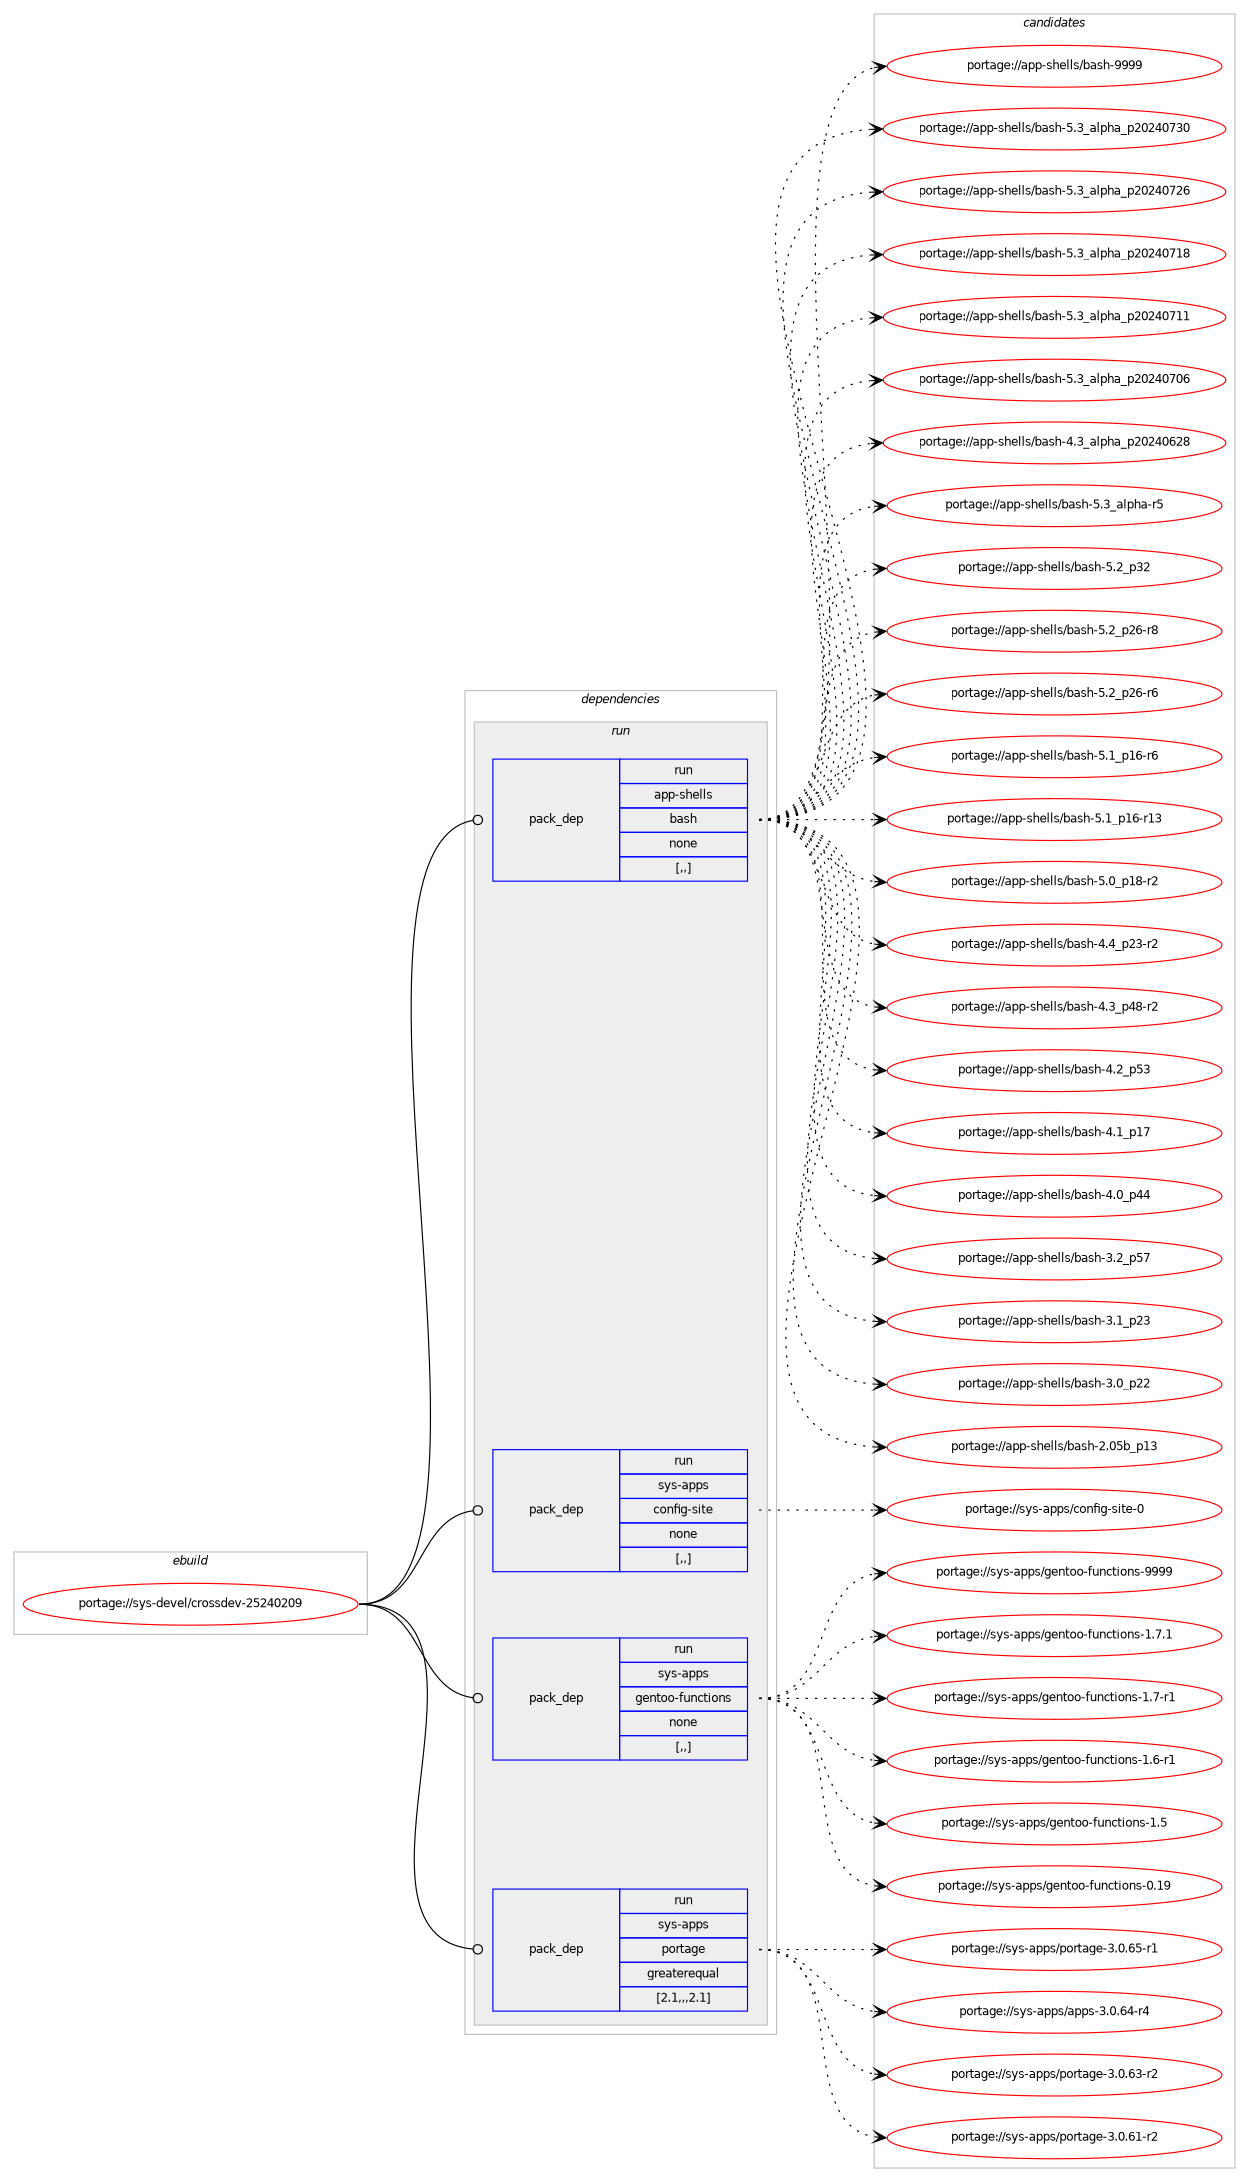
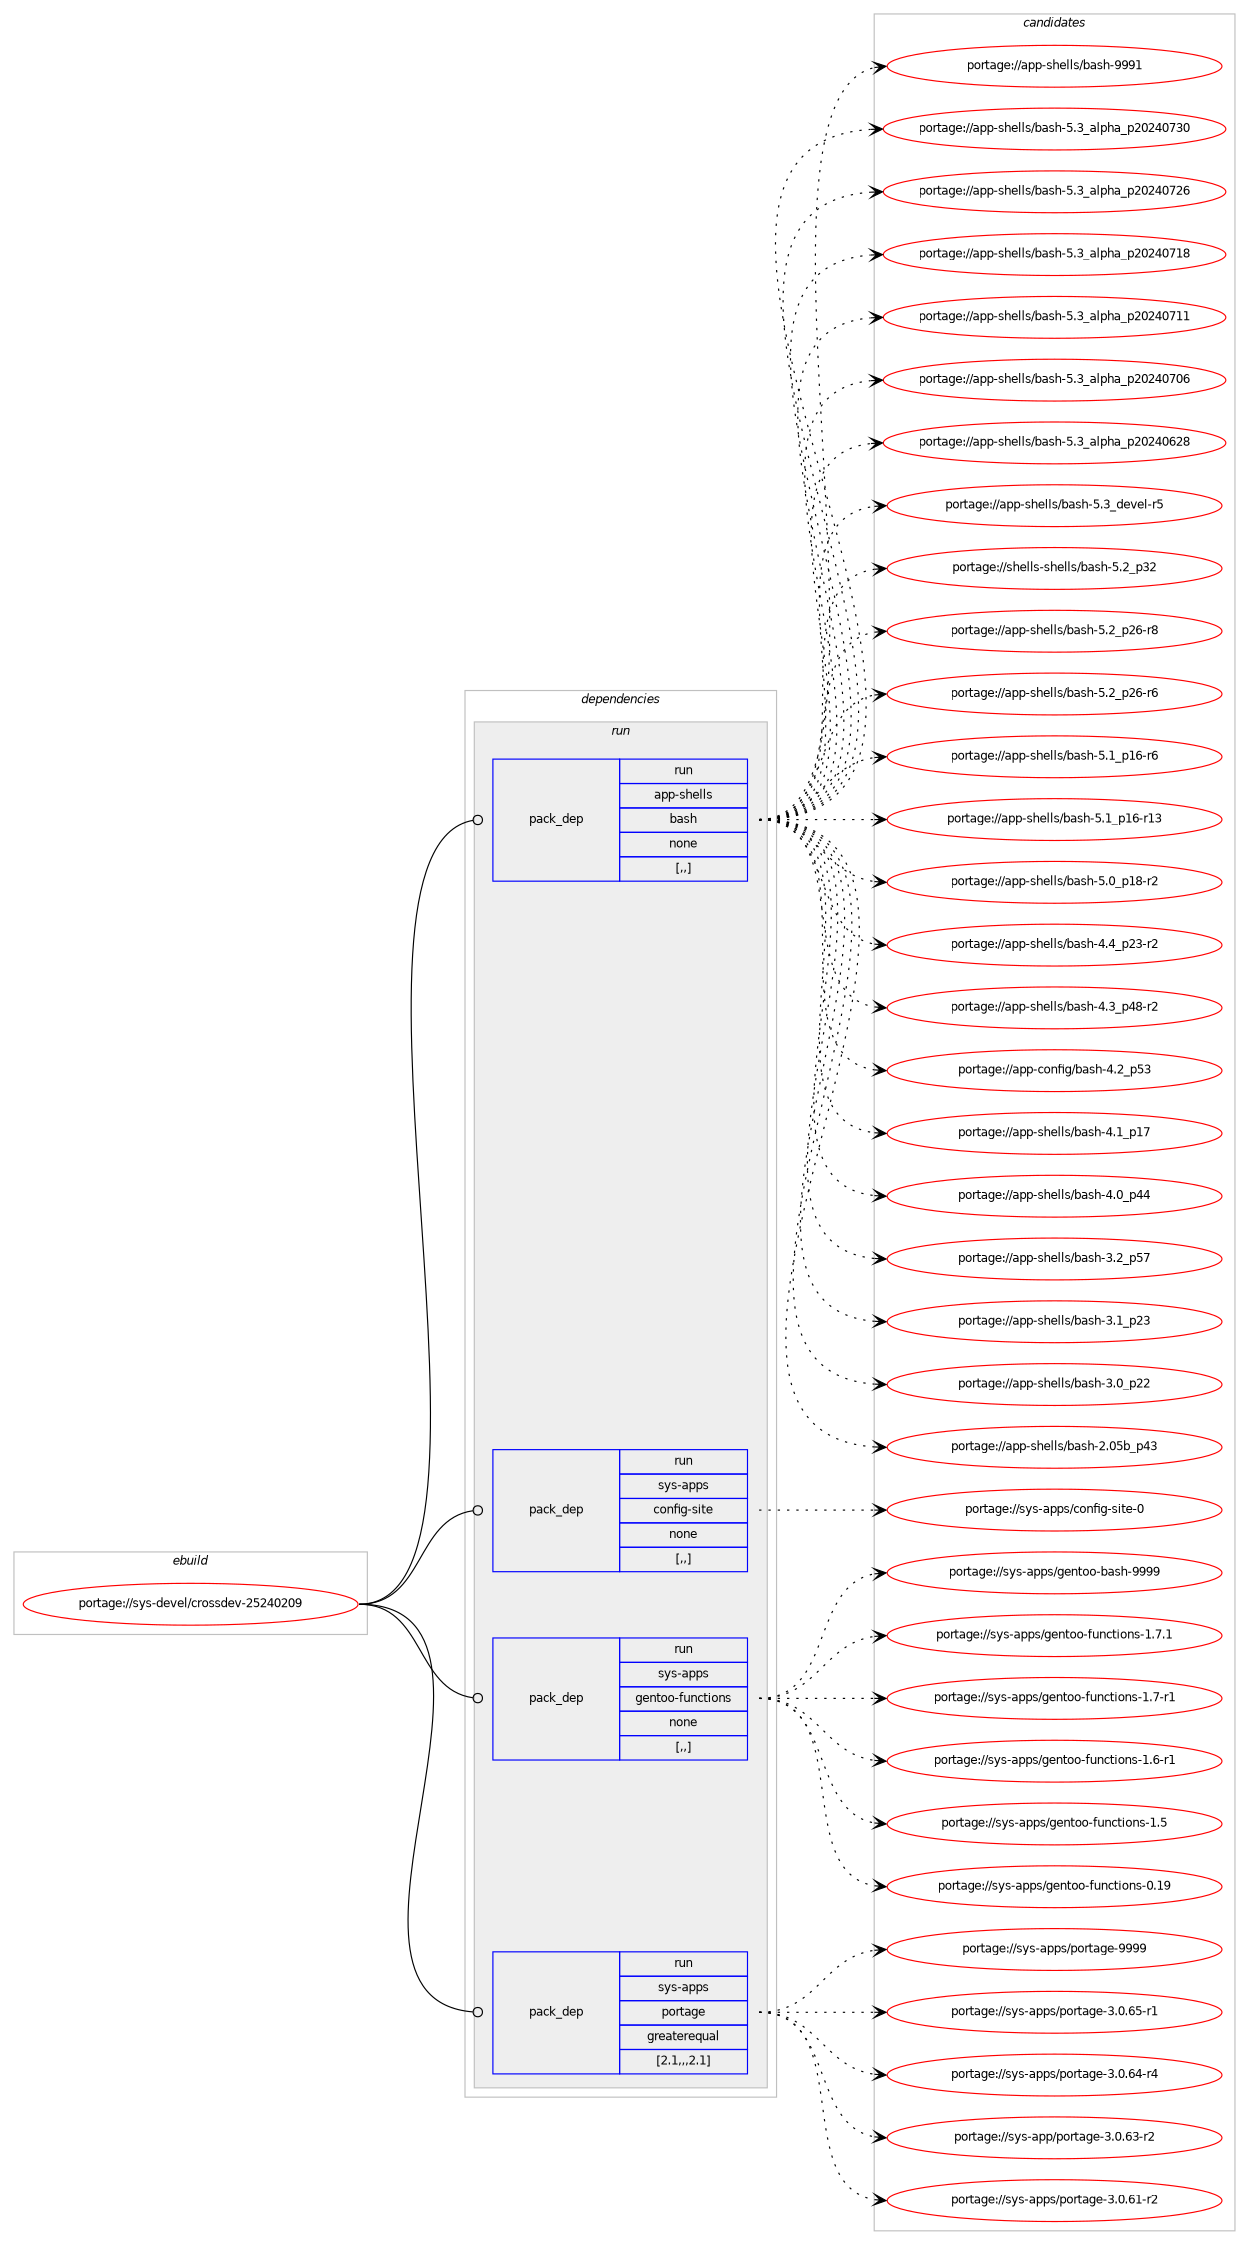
node "portage://app-shells/bash-9999": label "portage://app-shells/bash-9999" -> "portage://app-shells/bash-9991"
node "portage://app-shells/bash-4.3_alpha_p20240628": label "portage://app-shells/bash-4.3_alpha_p20240628" -> "portage://app-shells/bash-5.3_alpha_p20240628"
node "portage://app-shells/bash-5.3_alpha-r5": label "portage://app-shells/bash-5.3_alpha-r5" -> "portage://app-shells/bash-5.3_devel-r5"
node "portage://app-shells/bash-5.2_p32": label "portage://app-shells/bash-5.2_p32" -> "portage://shells-shells/bash-5.2_p32"
node "portage://app-shells/bash-4.2_p53": label "portage://app-shells/bash-4.2_p53" -> "portage://app-config/bash-4.2_p53"
node "portage://app-shells/bash-2.05b_p13": label "portage://app-shells/bash-2.05b_p13" -> "portage://app-shells/bash-2.05b_p43"
node "portage://sys-apps/gentoo-functions-9999": label "portage://sys-apps/gentoo-functions-9999" -> "portage://sys-apps/gentoo-bash-9999"
node "portage://sys-apps/portage-9999": added
node "portage://sys-apps/apps-3.0.64-r4": label "portage://sys-apps/apps-3.0.64-r4" -> "portage://sys-apps/portage-3.0.64-r4"
node "portage://sys-apps/portage-3.0.63-r2": label "portage://sys-apps/portage-3.0.63-r2" -> "portage://sys-app/portage-3.0.63-r2"
